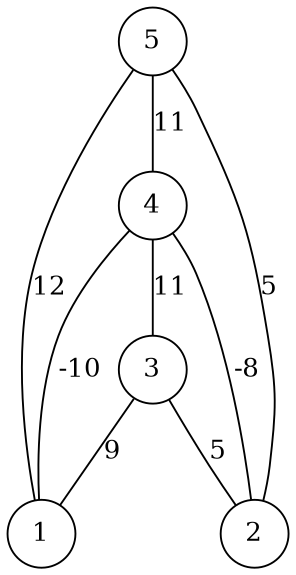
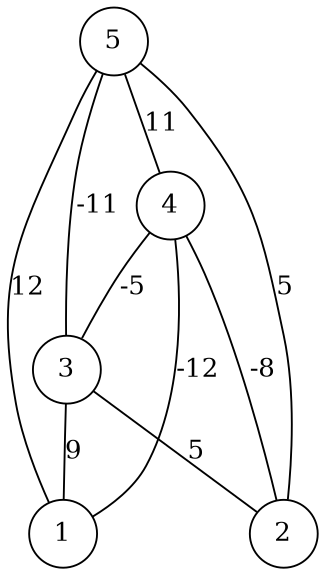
edge "5" -- "3": added, label "-11"
edge "4" -- "3": label "11" -> "-5"
edge "4" -- "1": label "-10" -> "-12"
